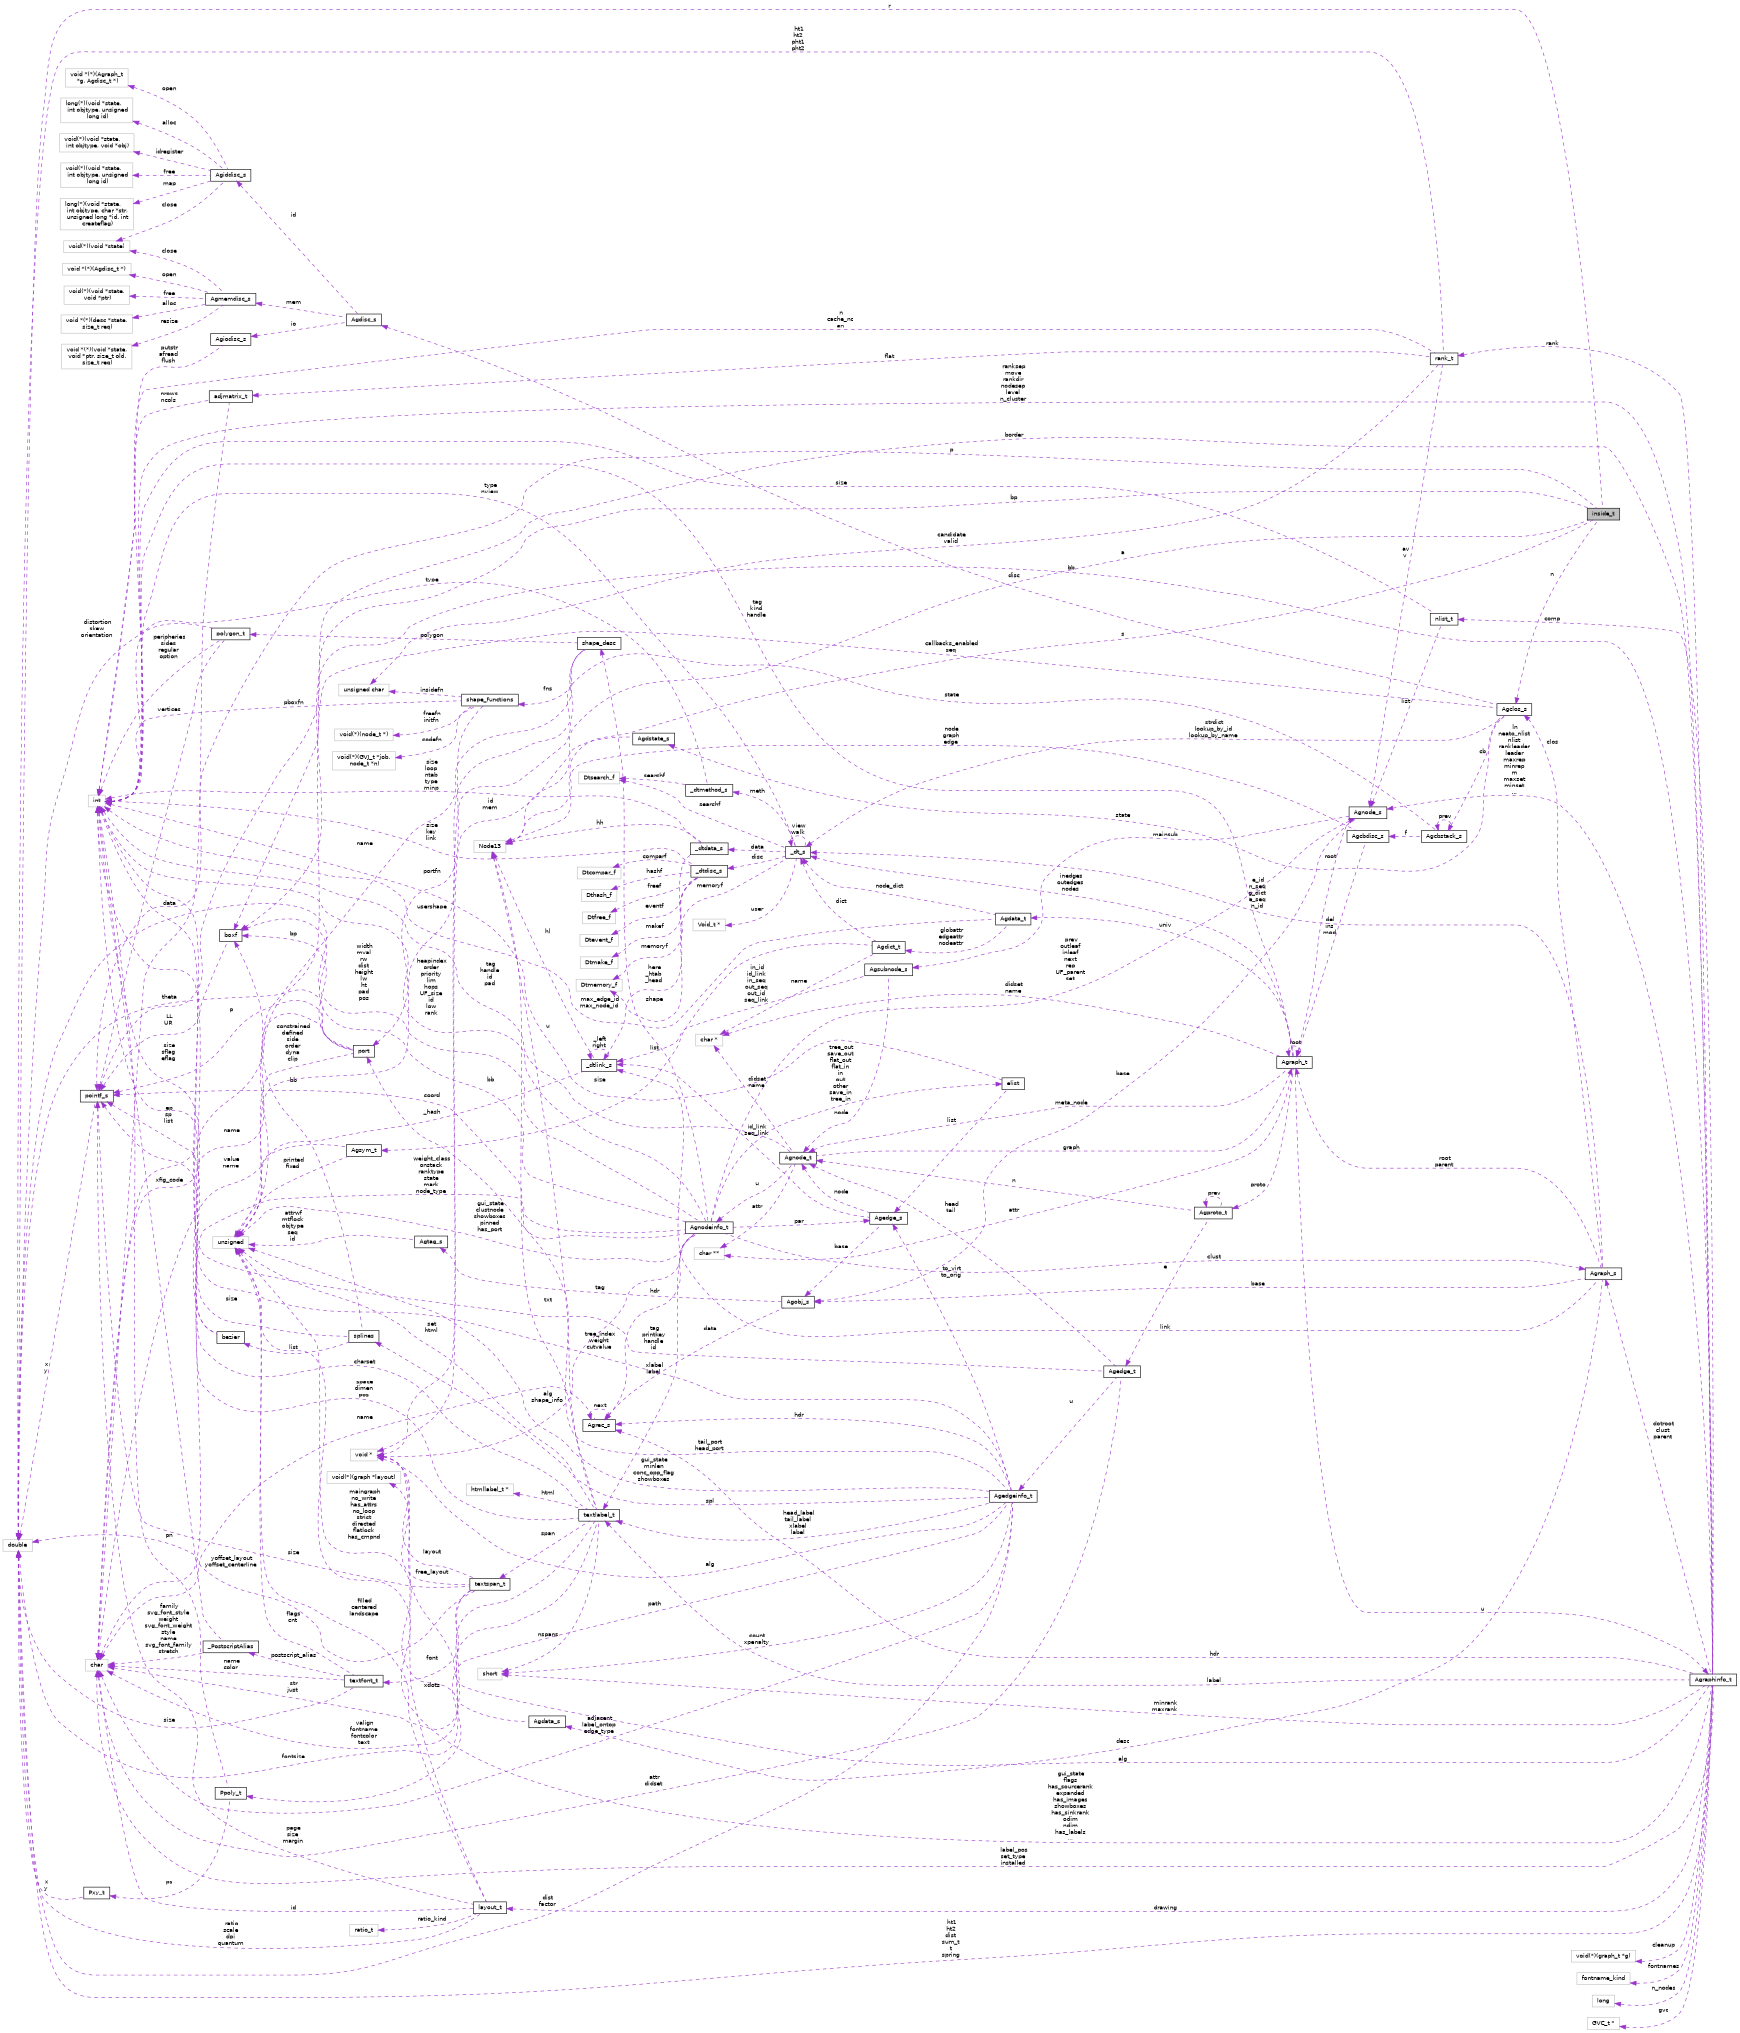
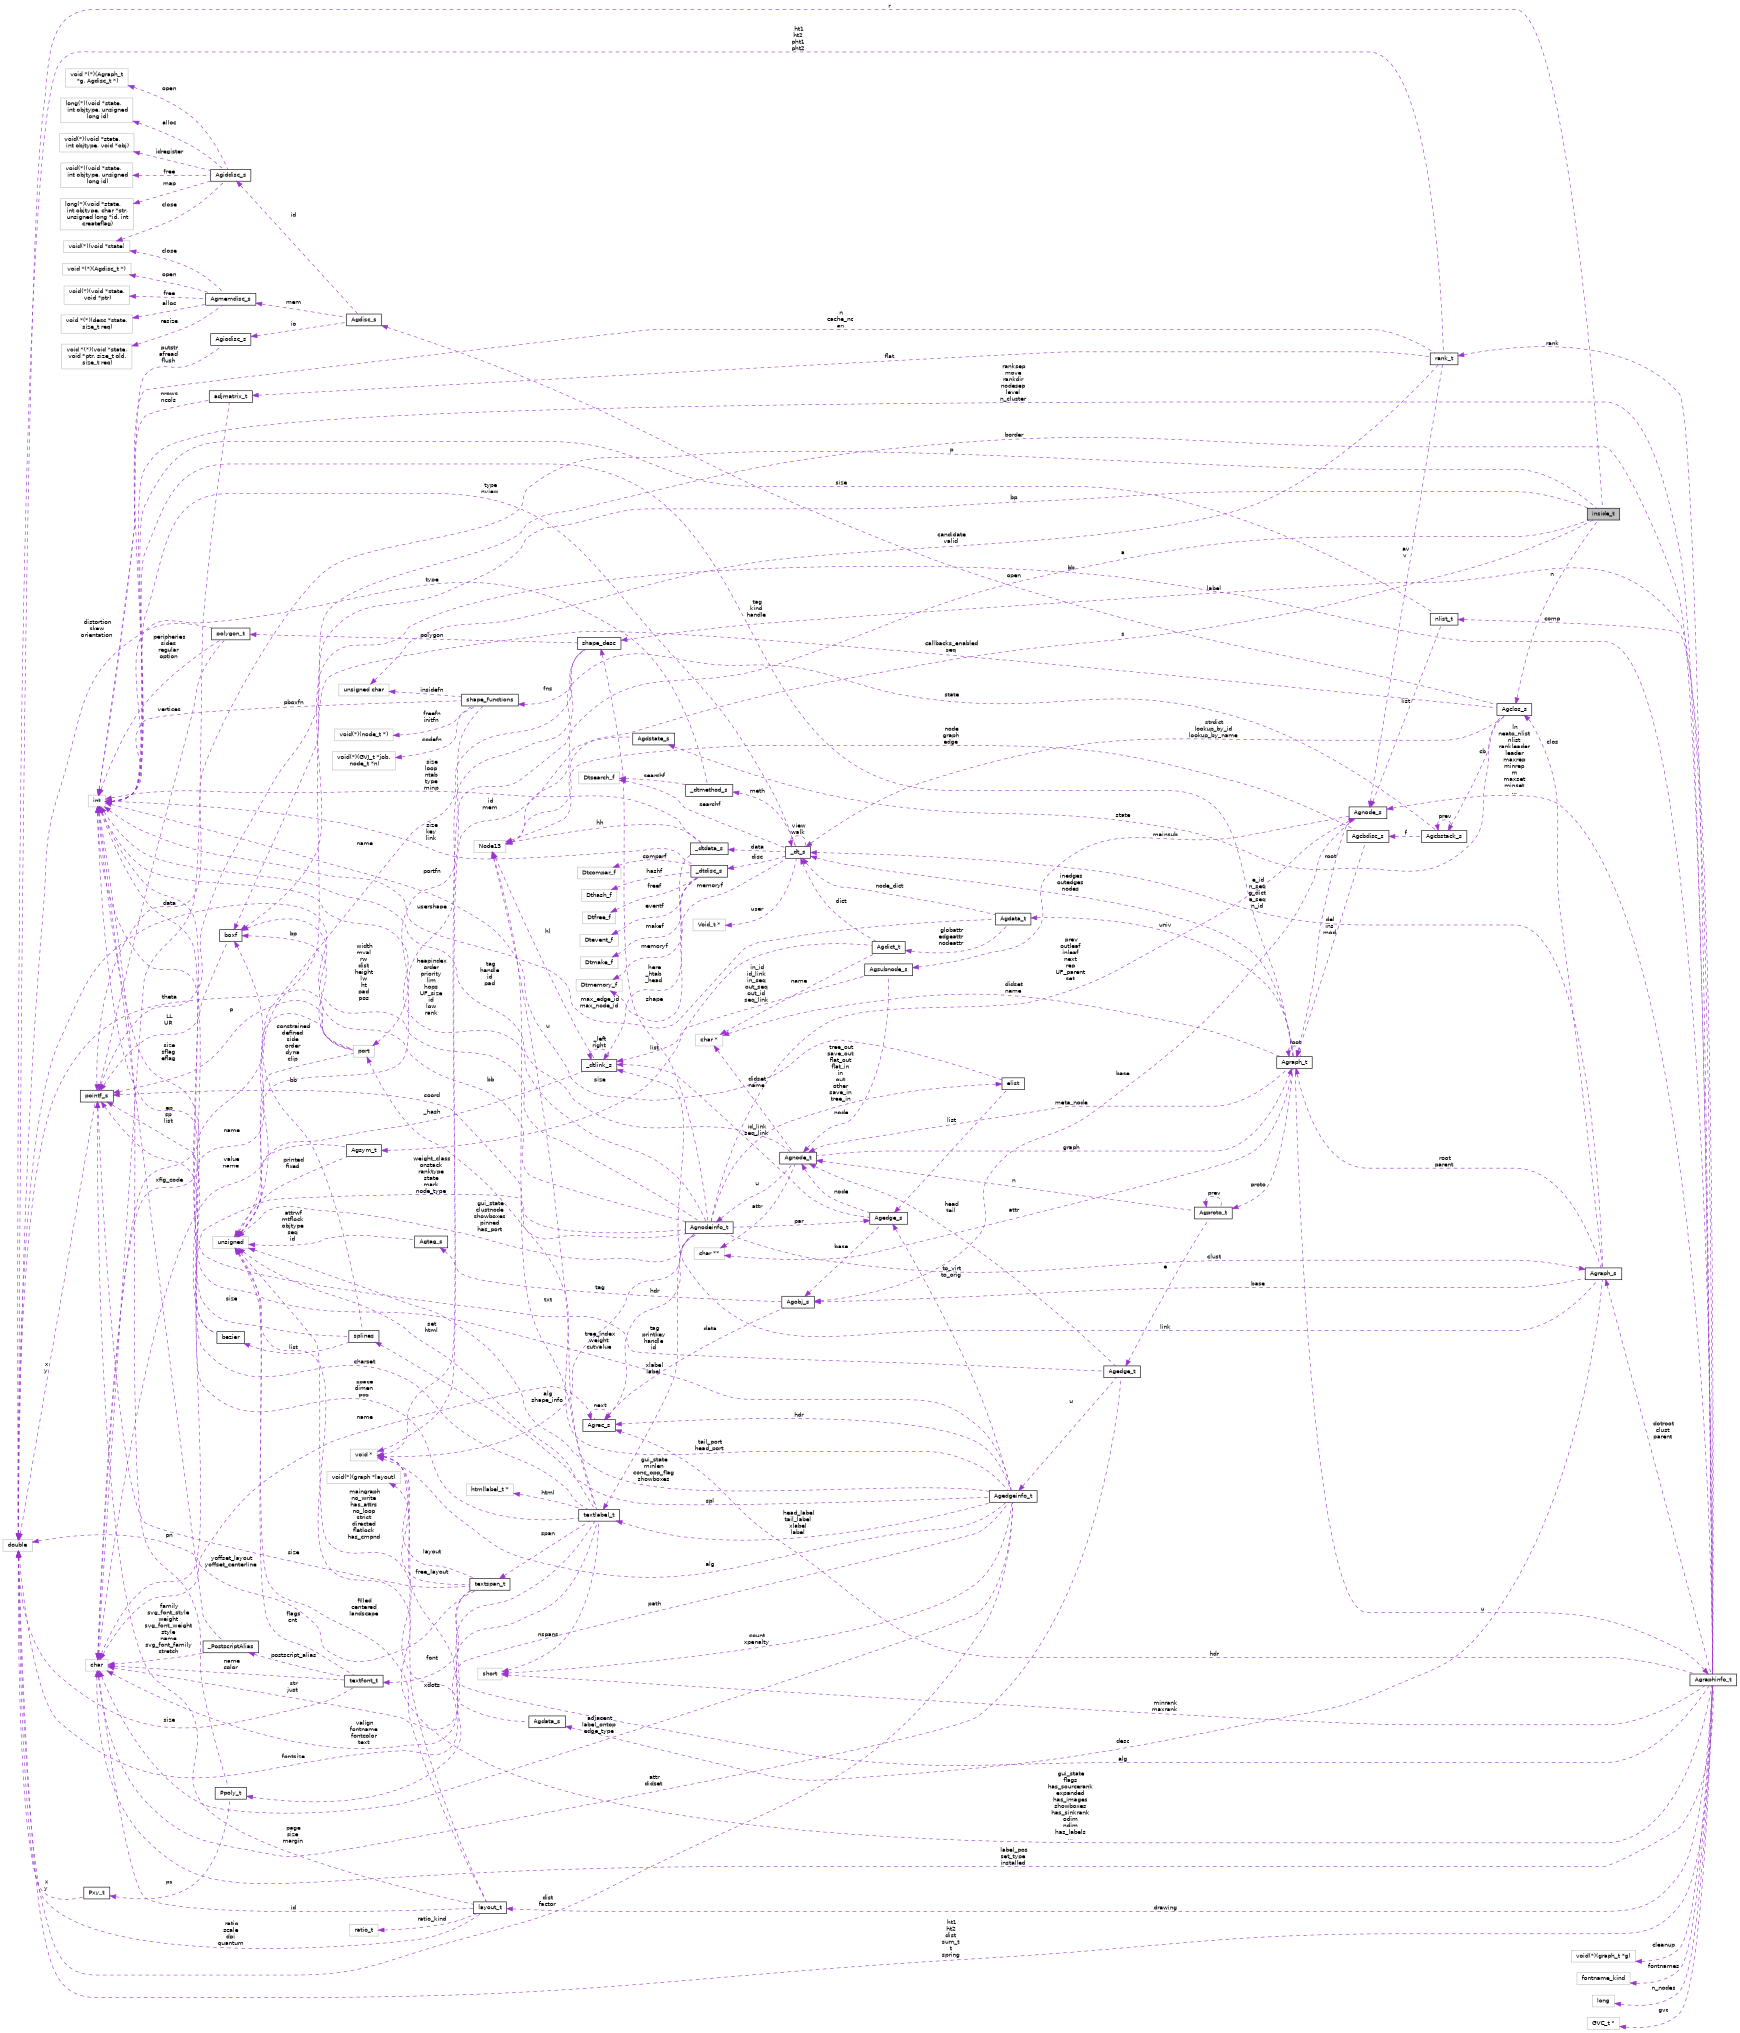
edge "Agclos_s" -> "Agdisc_s": label " disc" -> " open"
node "port": color black -> grey75
edge "Agraphinfo_t" -> "textlabel_t": now "Agraphinfo_t" -> "shape_desc"
